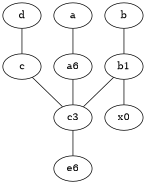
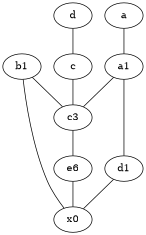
node "b": removed
node "a6": label "a6" -> "a1"
node "d1": added
edge "e6" -- "x0": added
